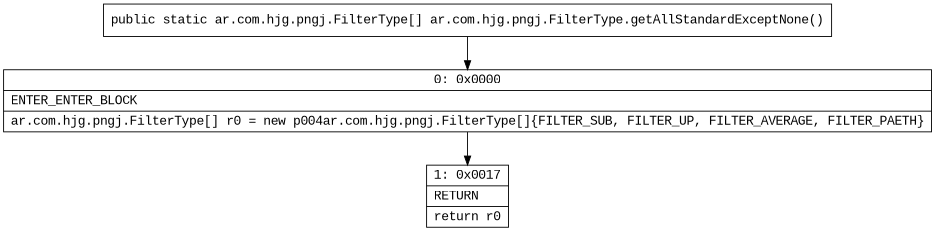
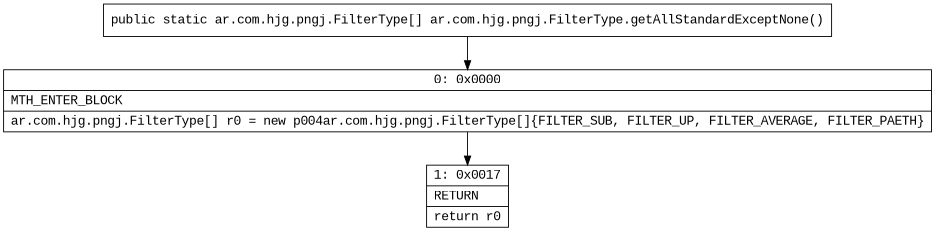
node "0: 0x0000": text "ENTER_ENTER_BLOCK" -> "MTH_ENTER_BLOCK"
